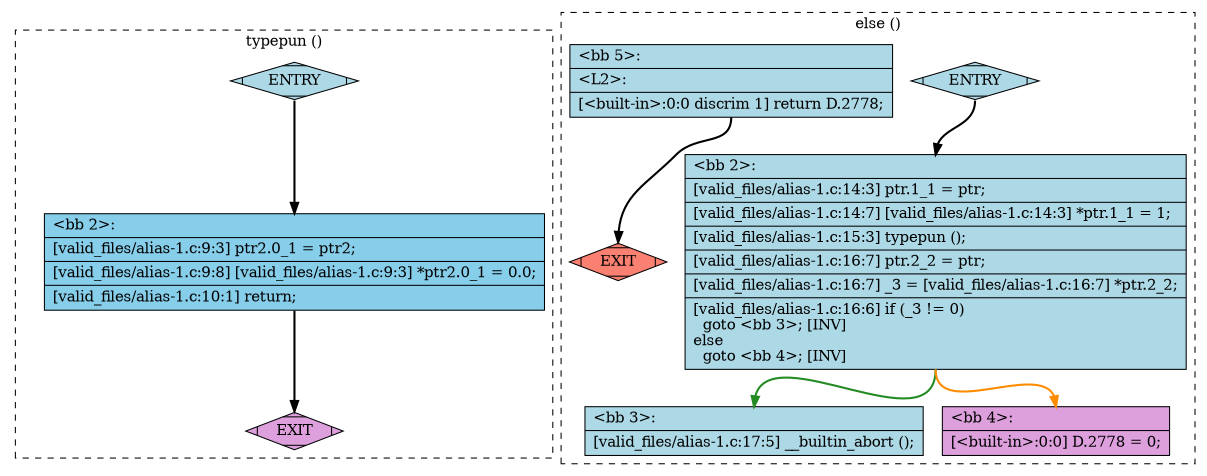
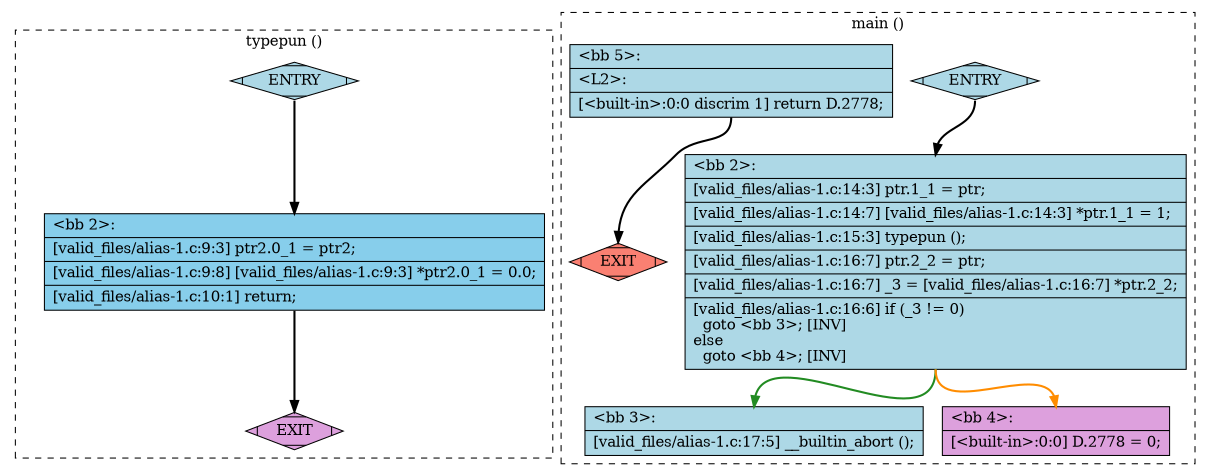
cluster "else ()": label "else ()" -> "main ()"
